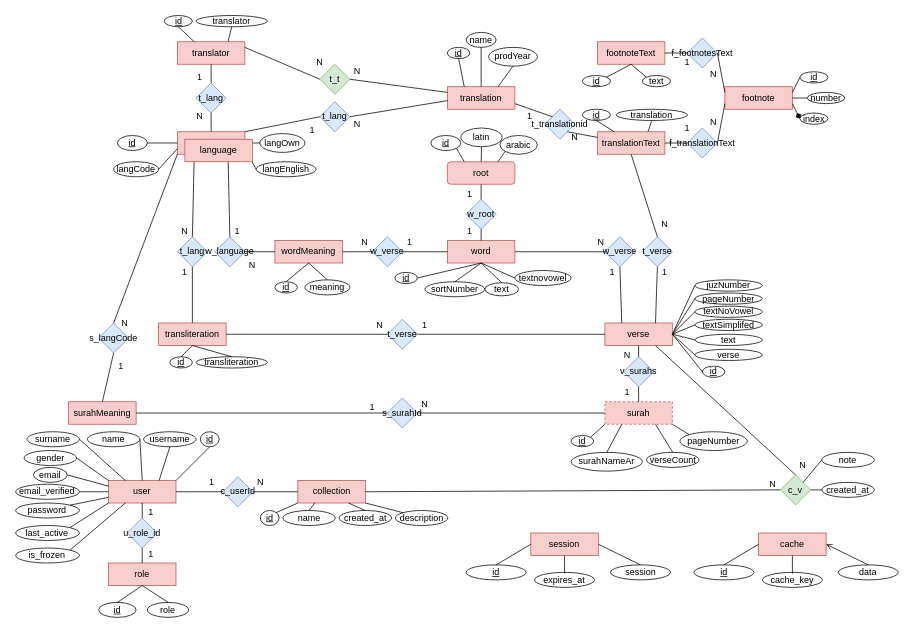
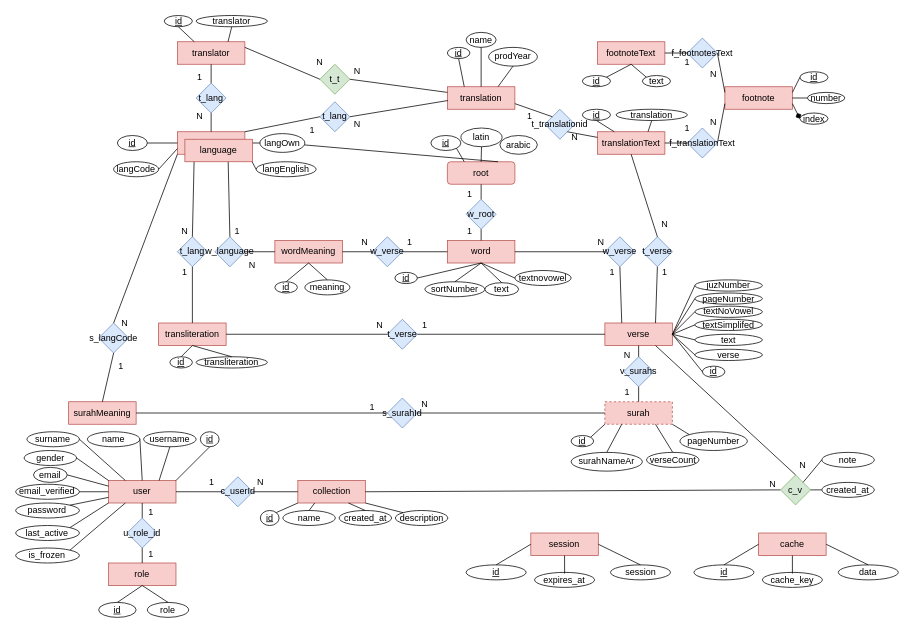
edge "arabic" -- "root": now "langOwn" -- "root"
edge "data" -> "cache": arrowhead open -> none
